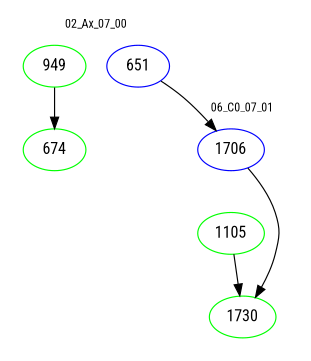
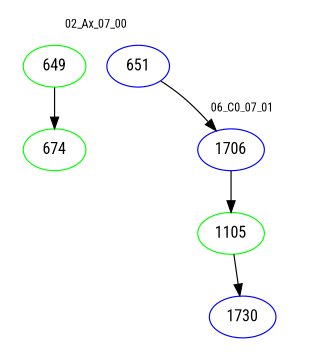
node "949": label "949" -> "649"
edge "1706" -> "1730": now "1706" -> "1105"
node "1730": color green -> blue
